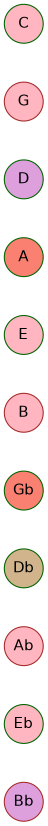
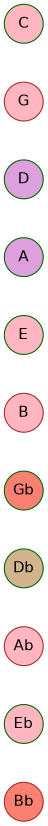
node "A": fillcolor salmon -> plum
node "Bb": fillcolor plum -> salmon
